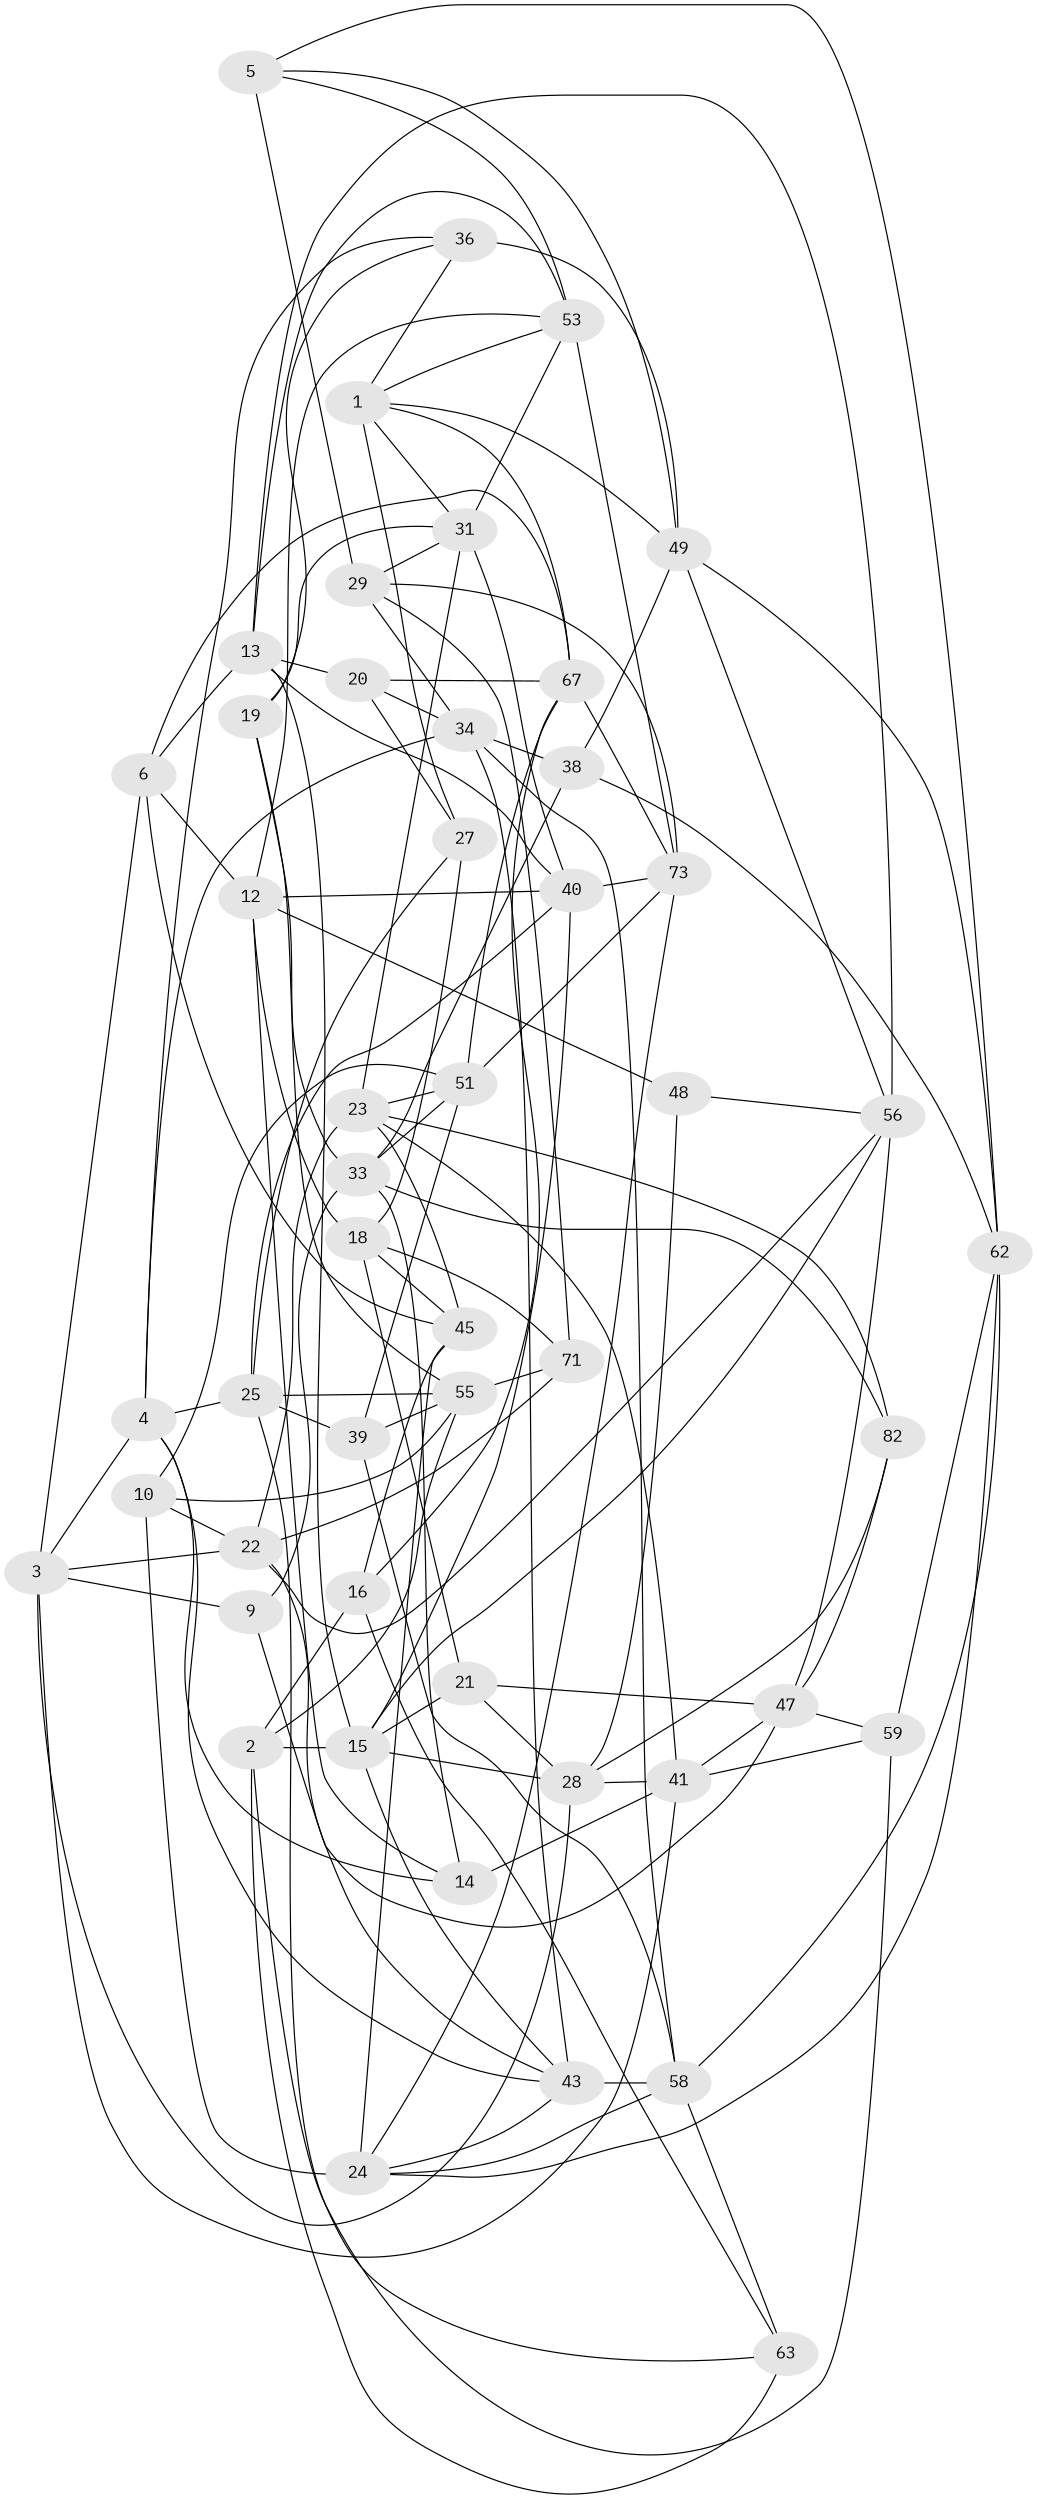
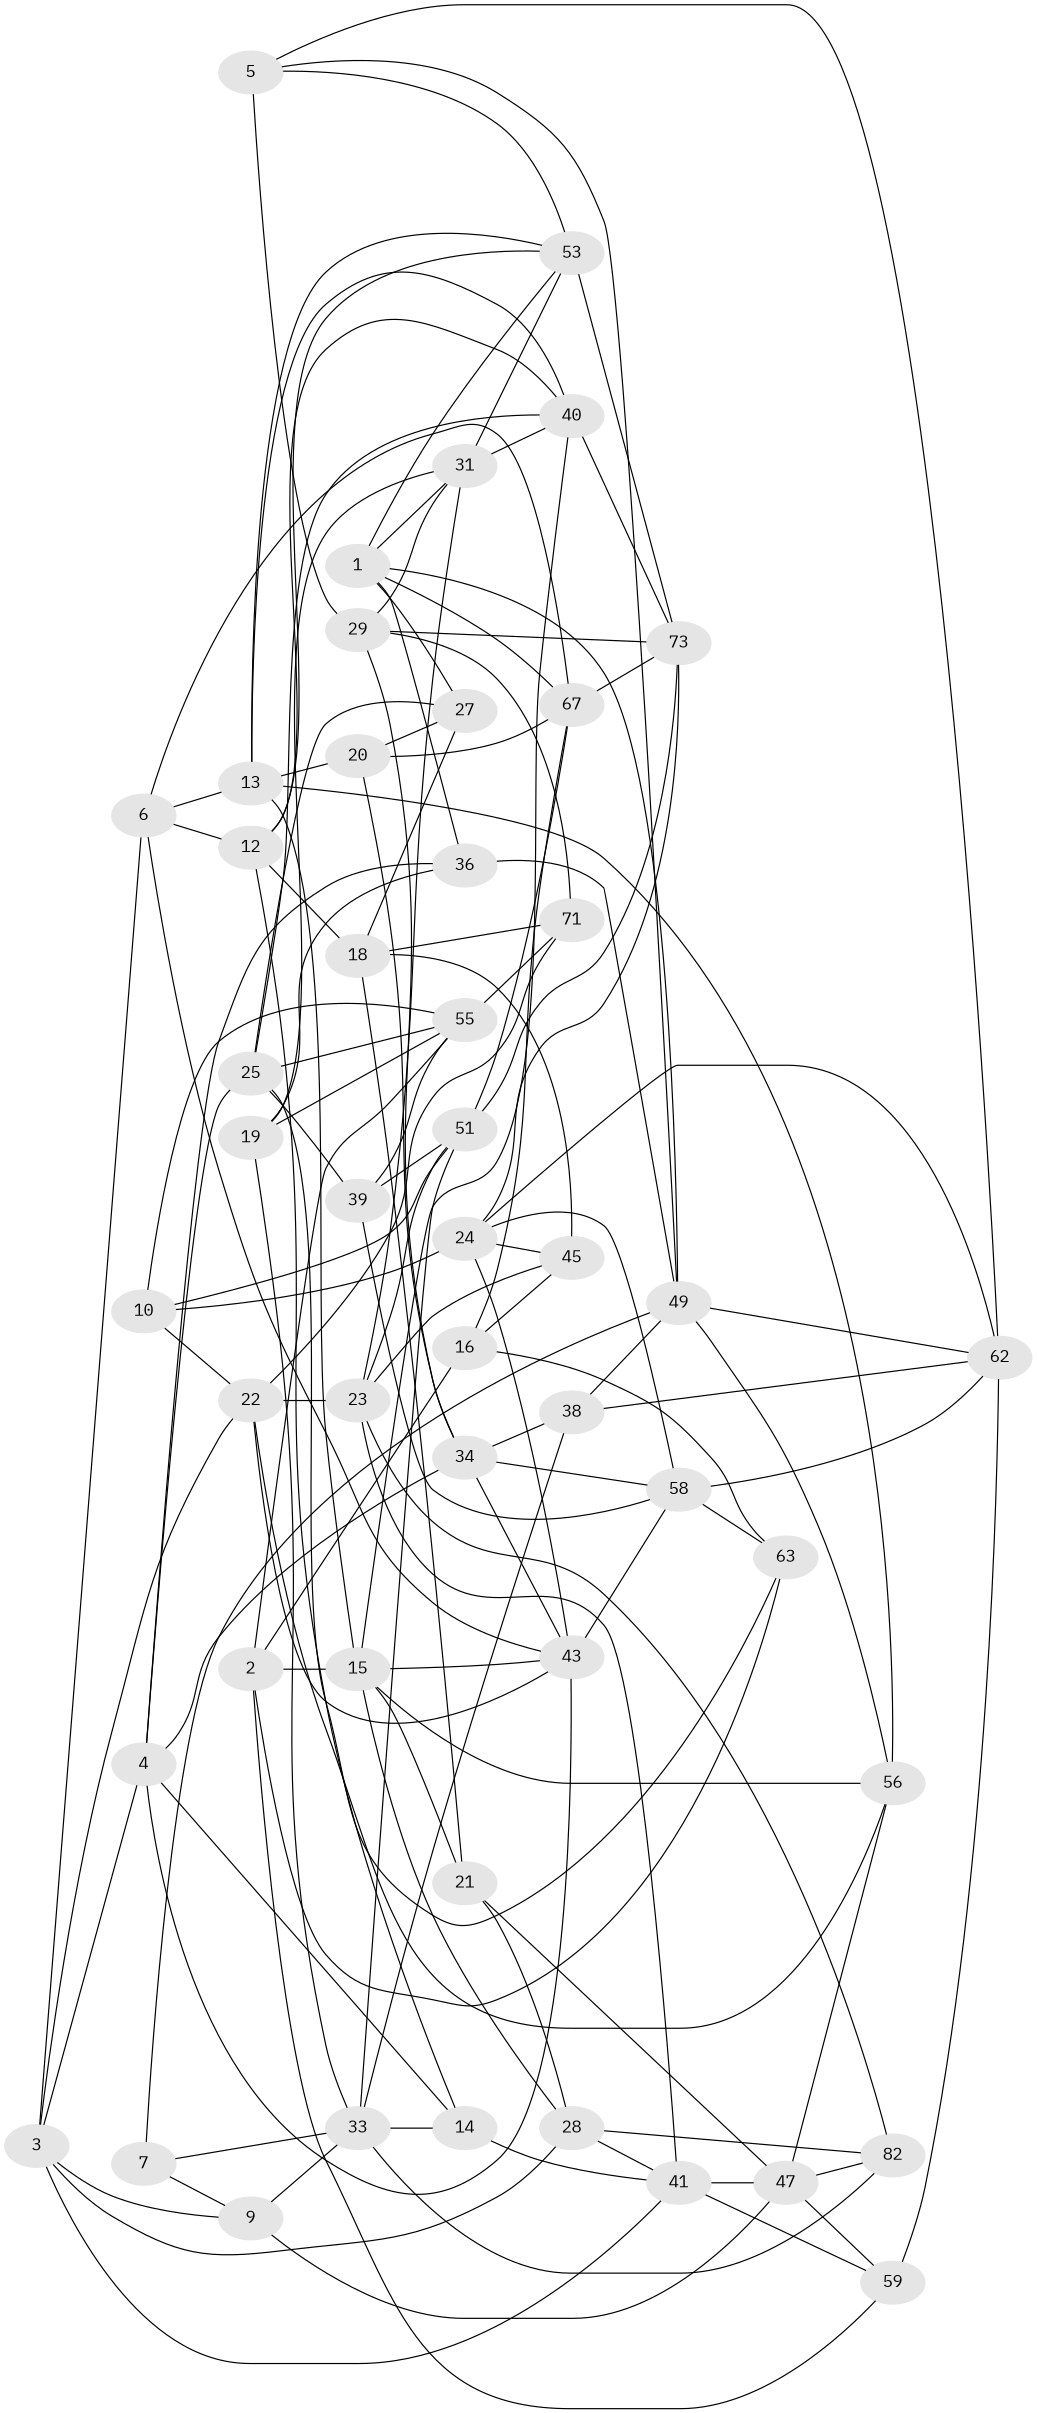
node "48": removed
edge "6" -- "45": now "6" -- "43"
node "7": added
